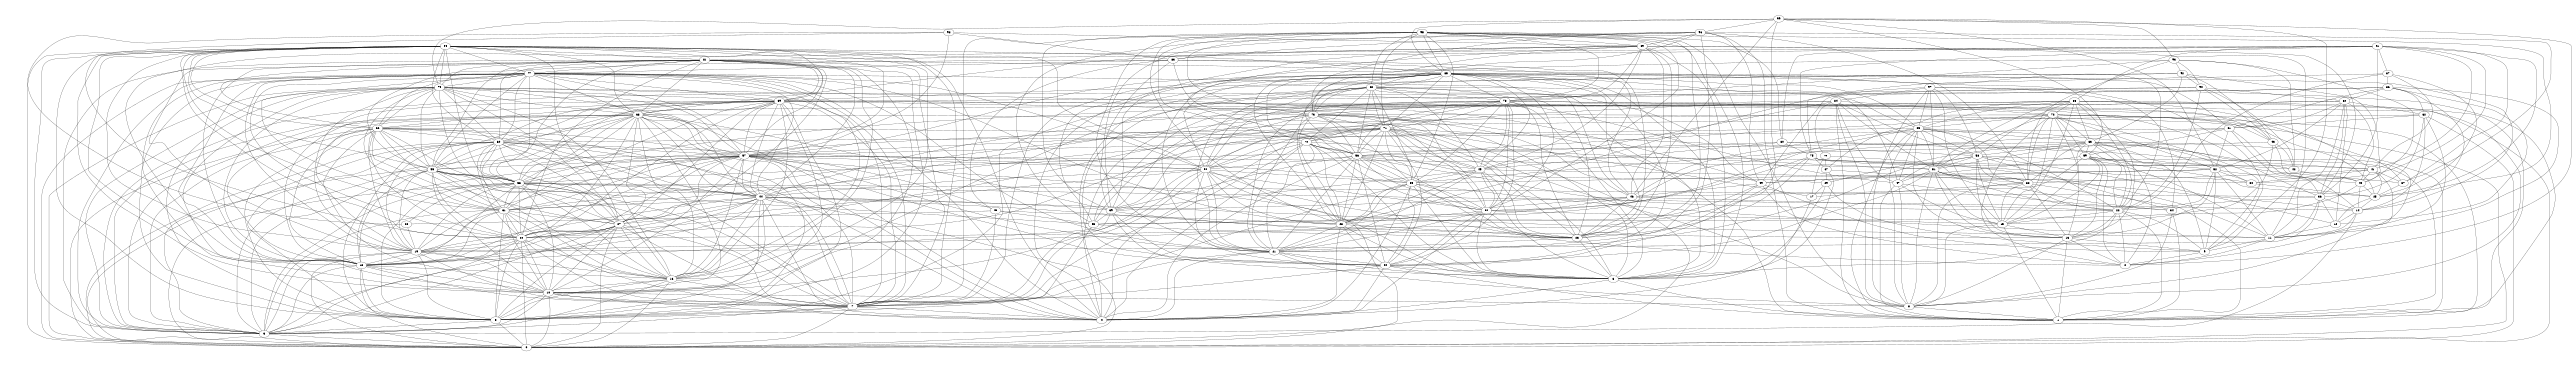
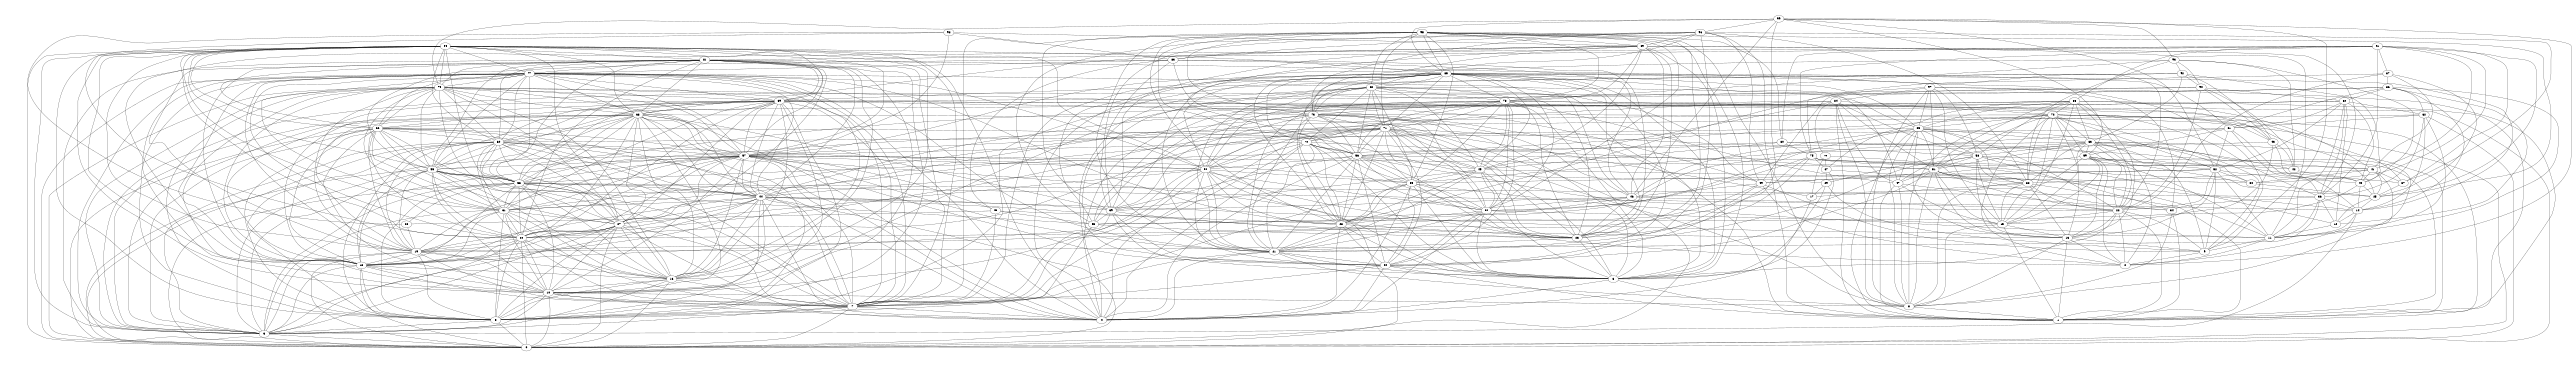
edge "19" -> "53": removed
edge "8" -> "88": now "8" -> "72"
